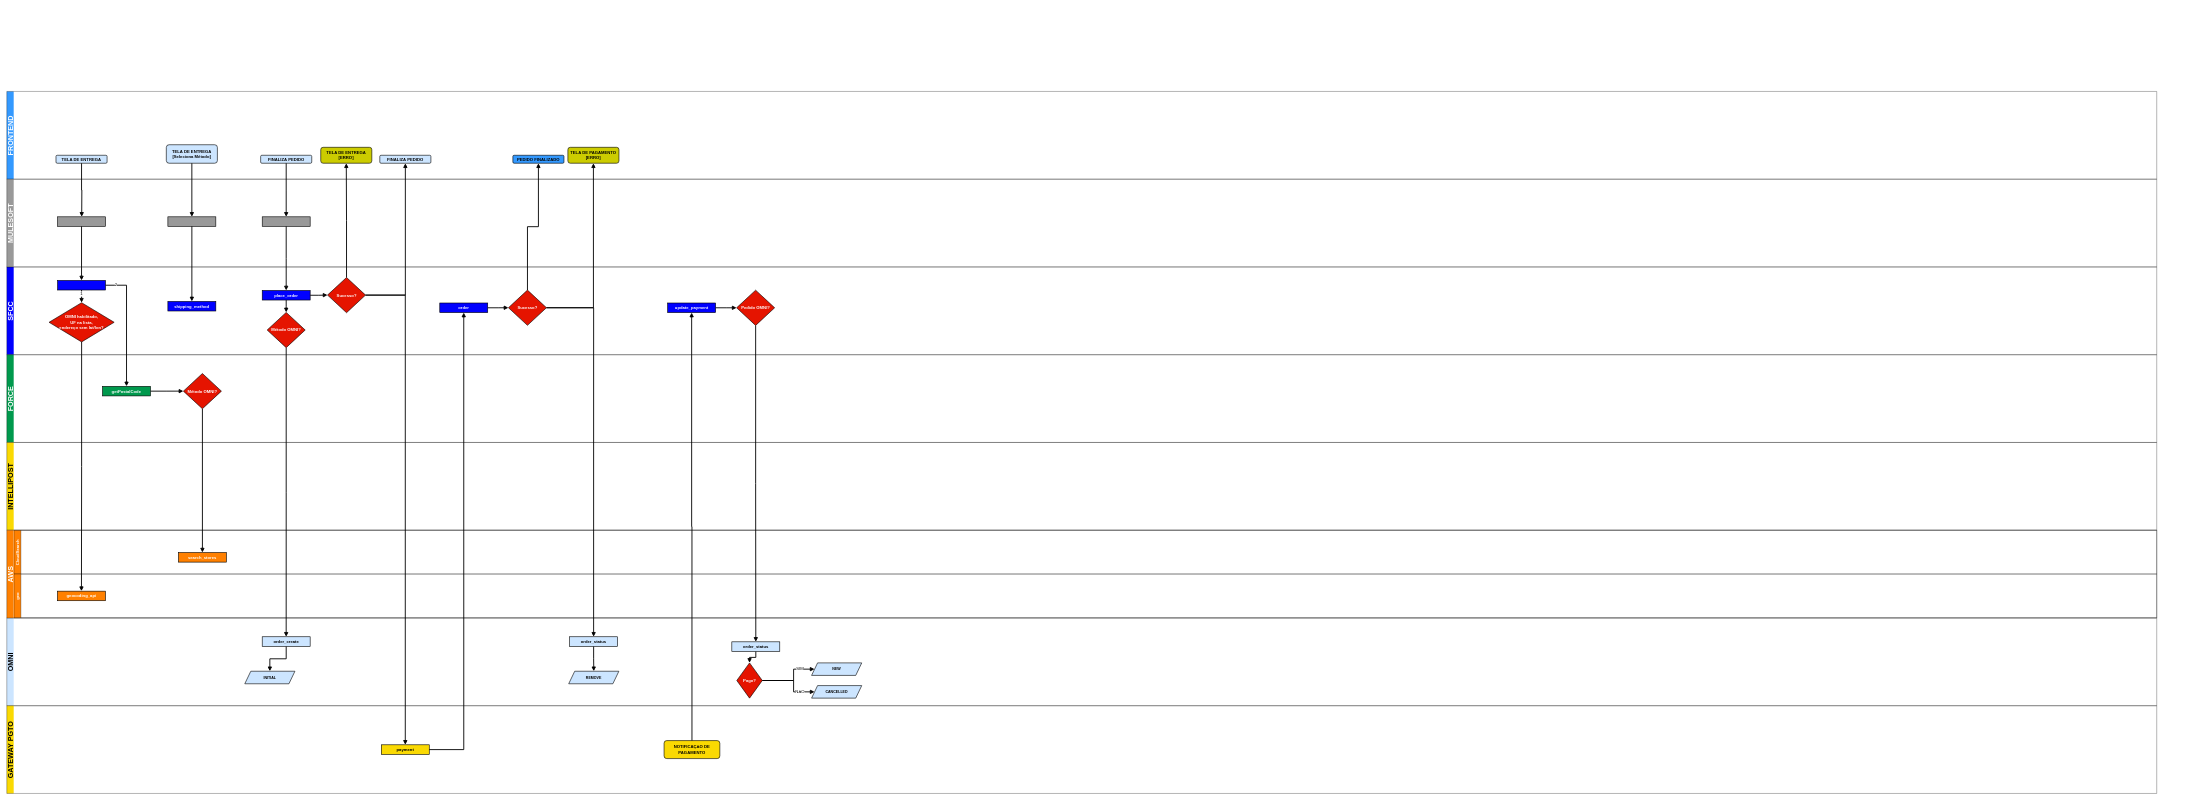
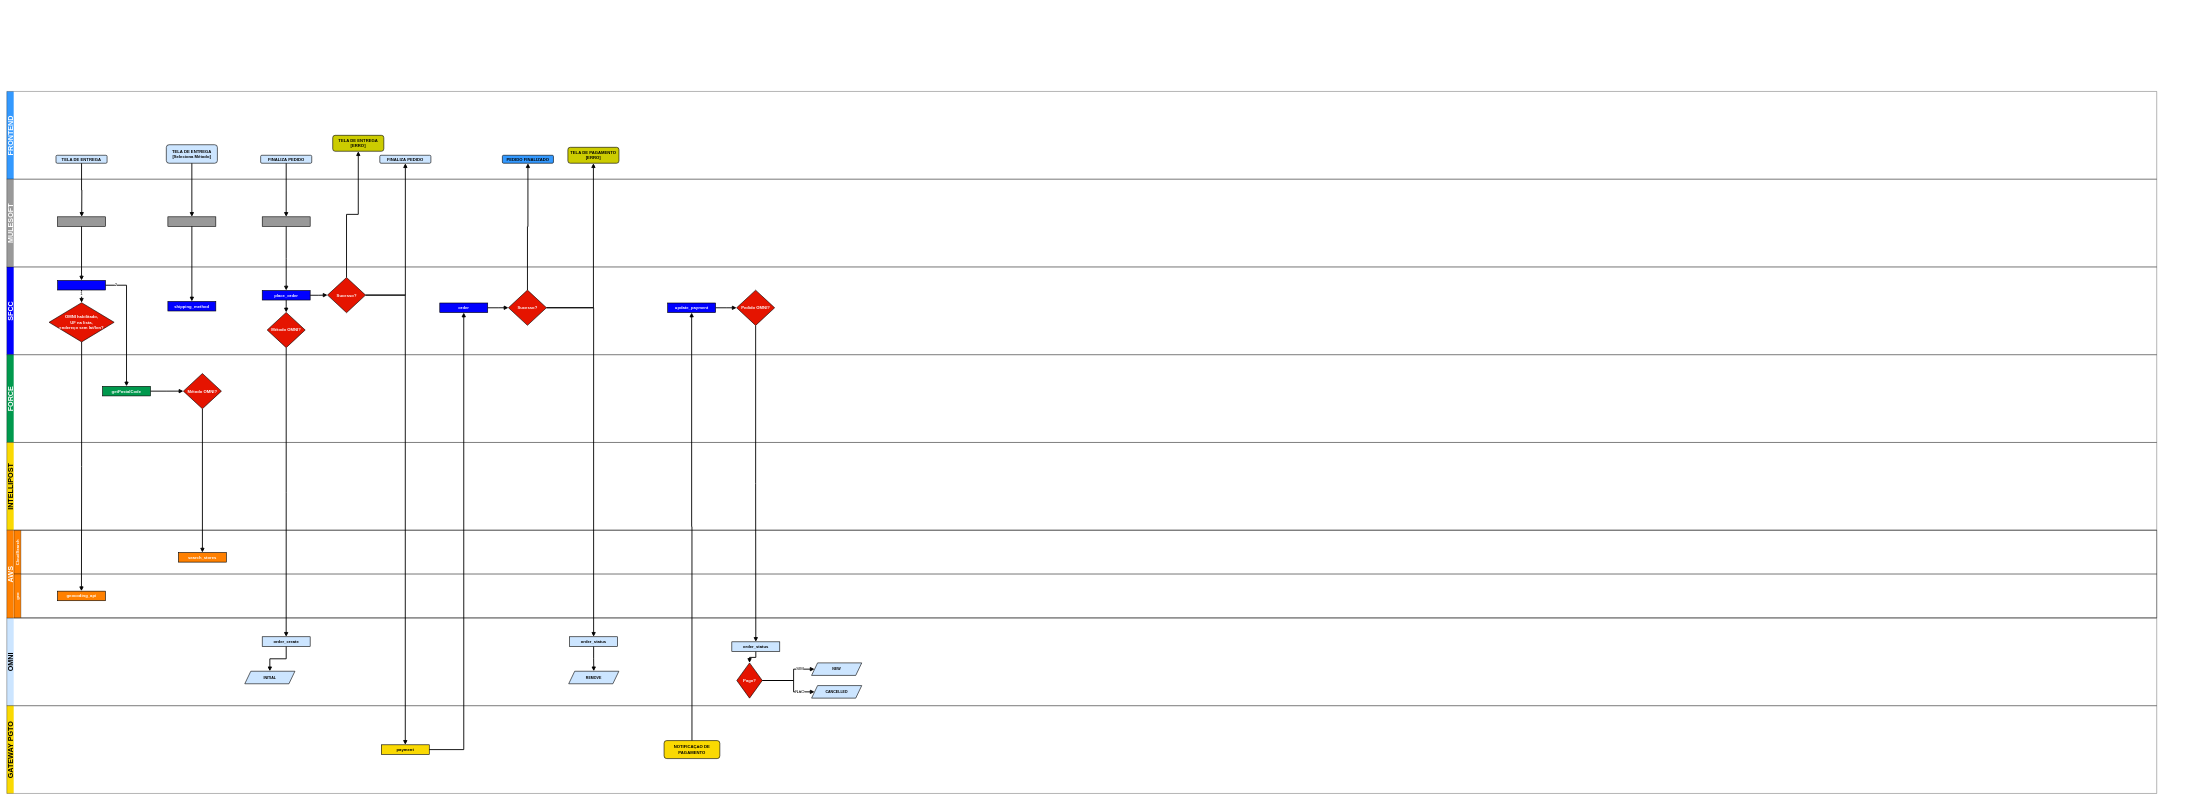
node "TELA DE ENTREGA [ERRO]": moved (346, 155) -> (358, 143)
node "PEDIDO FINALIZADO": moved (538, 159) -> (528, 159)
